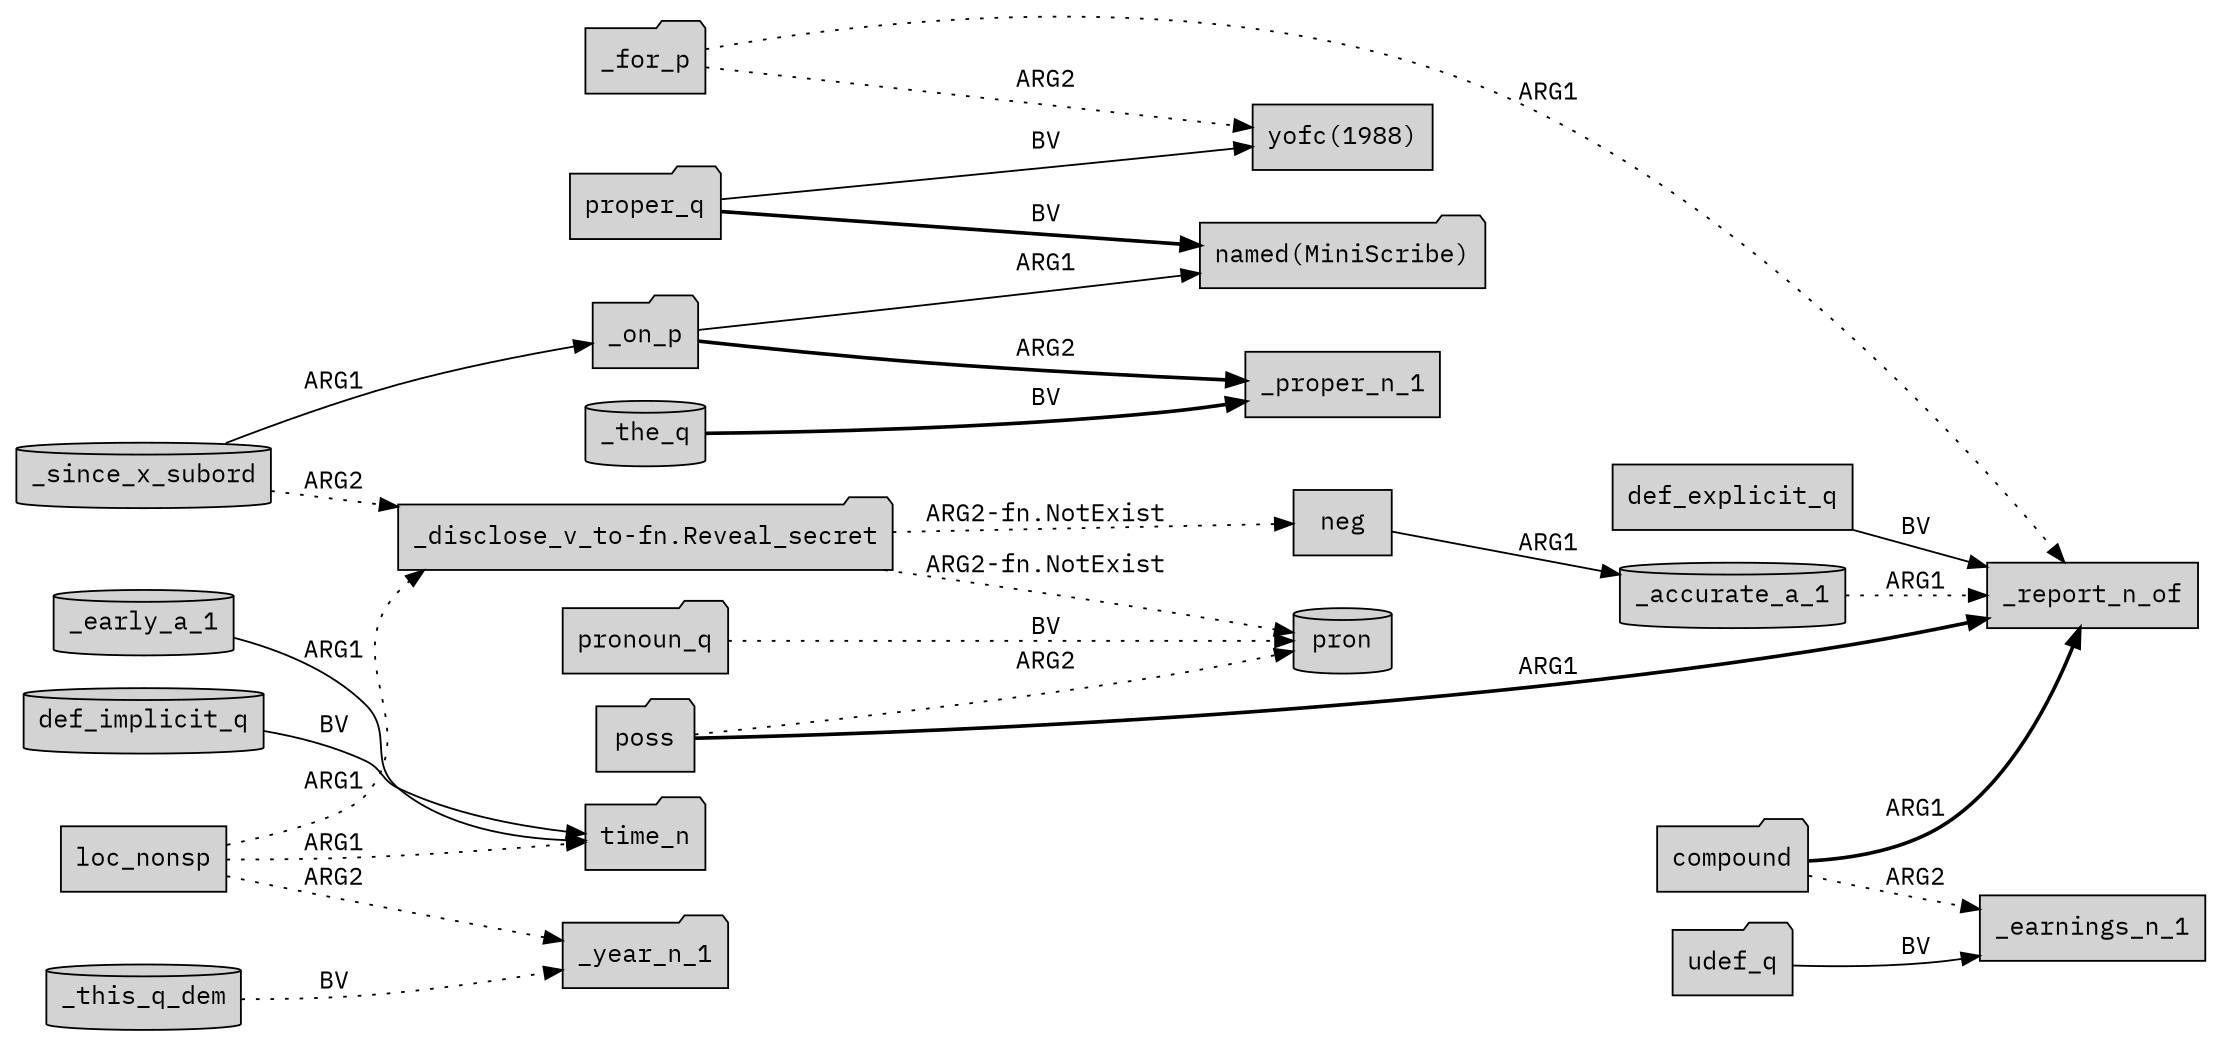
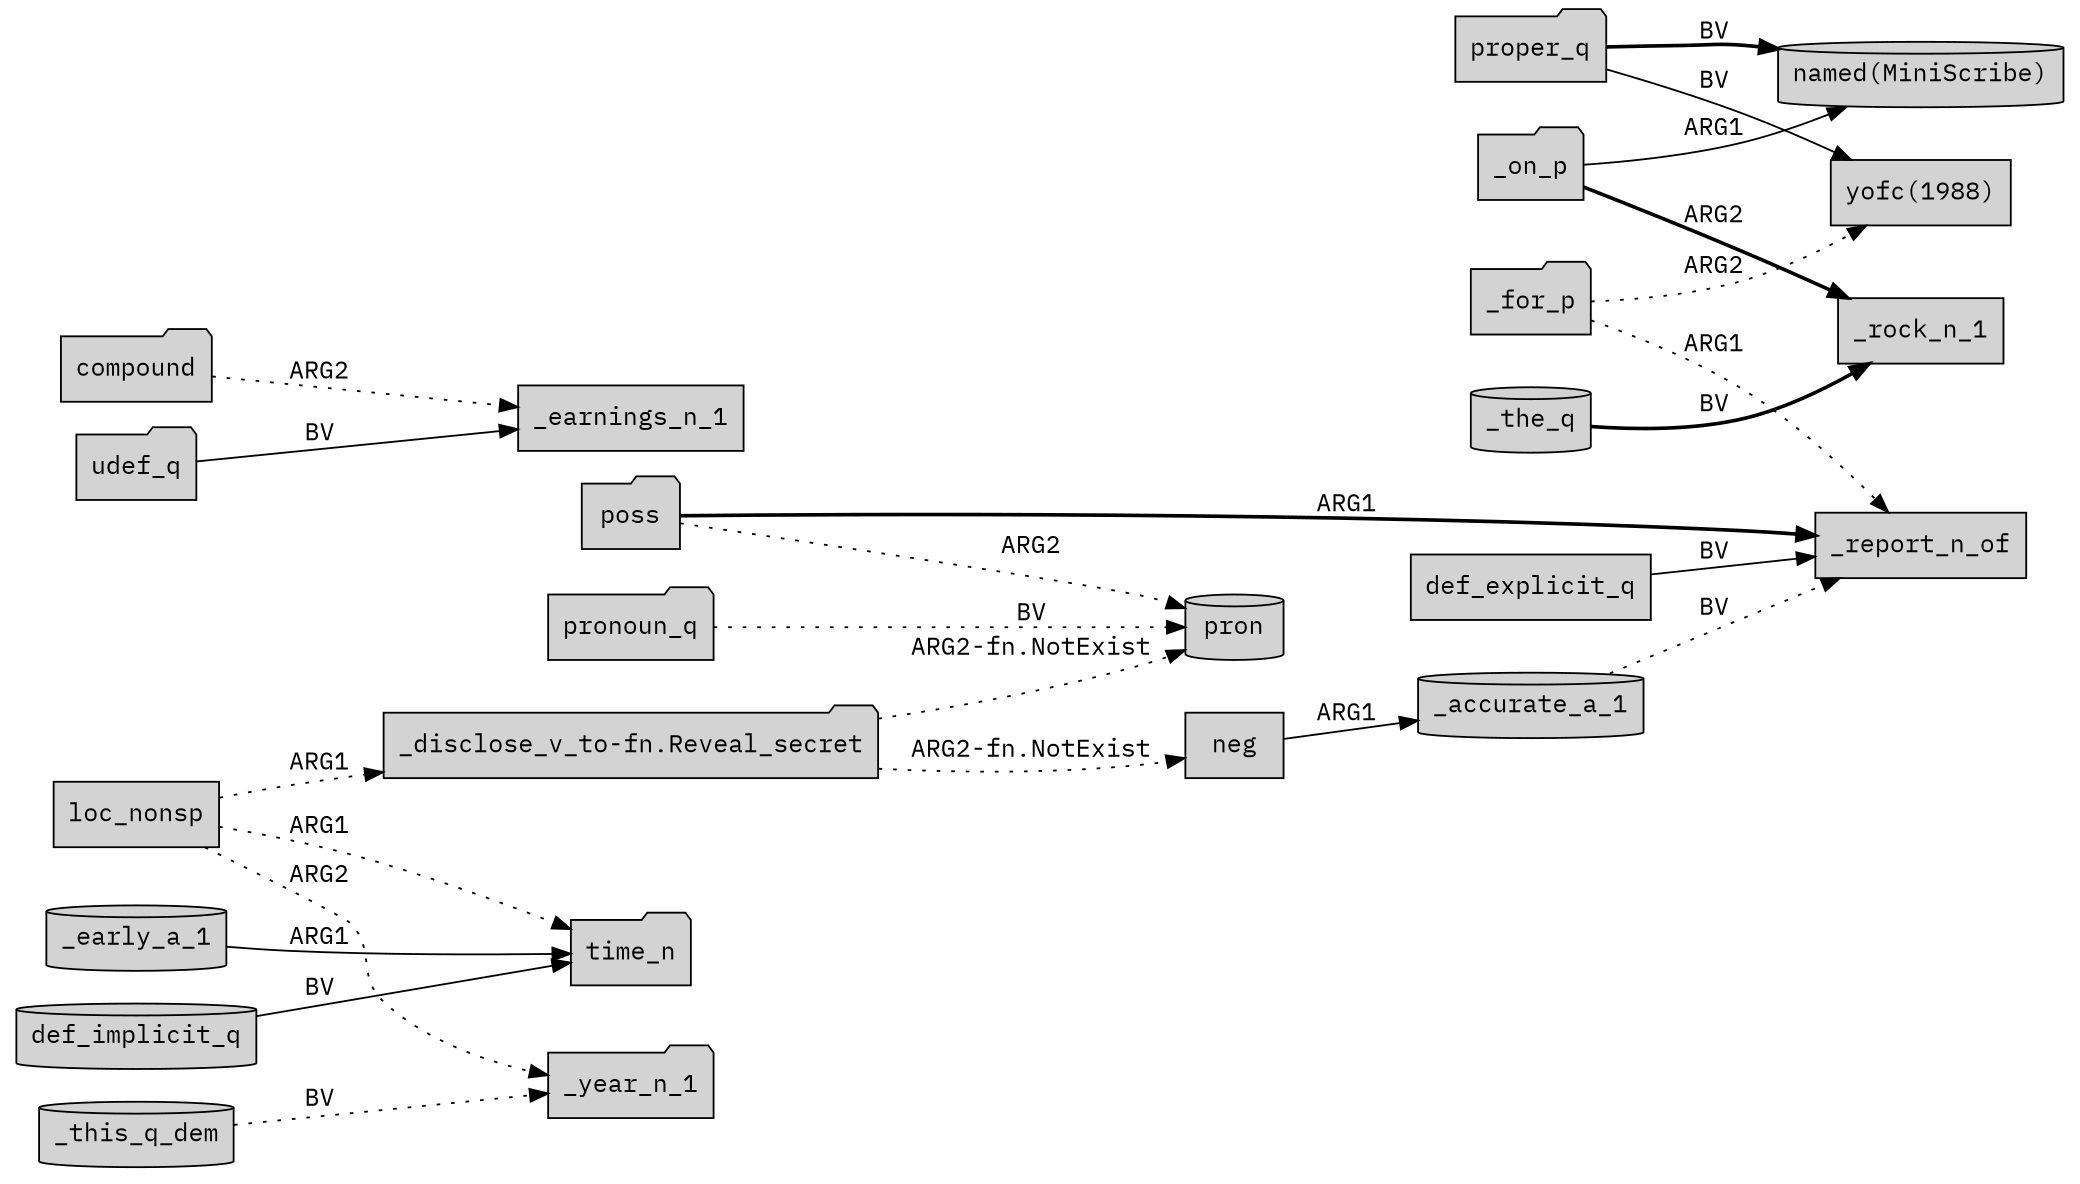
node "named(MiniScribe)": shape folder -> cylinder
node "_proper_n_1": label "_proper_n_1" -> "_rock_n_1"
node "_since_x_subord": removed
edge "_accurate_a_1" -> "_report_n_of": label "ARG1" -> "BV"
edge "compound" -> "_report_n_of": removed, label "ARG1"
